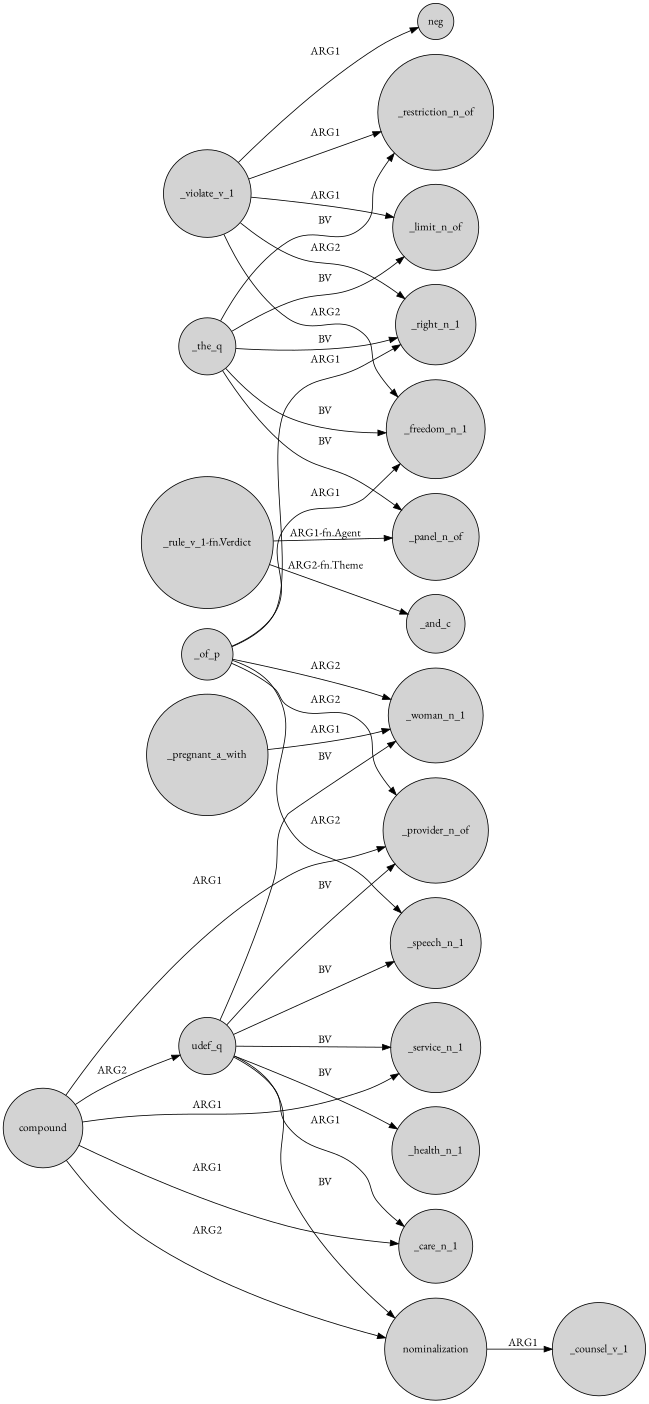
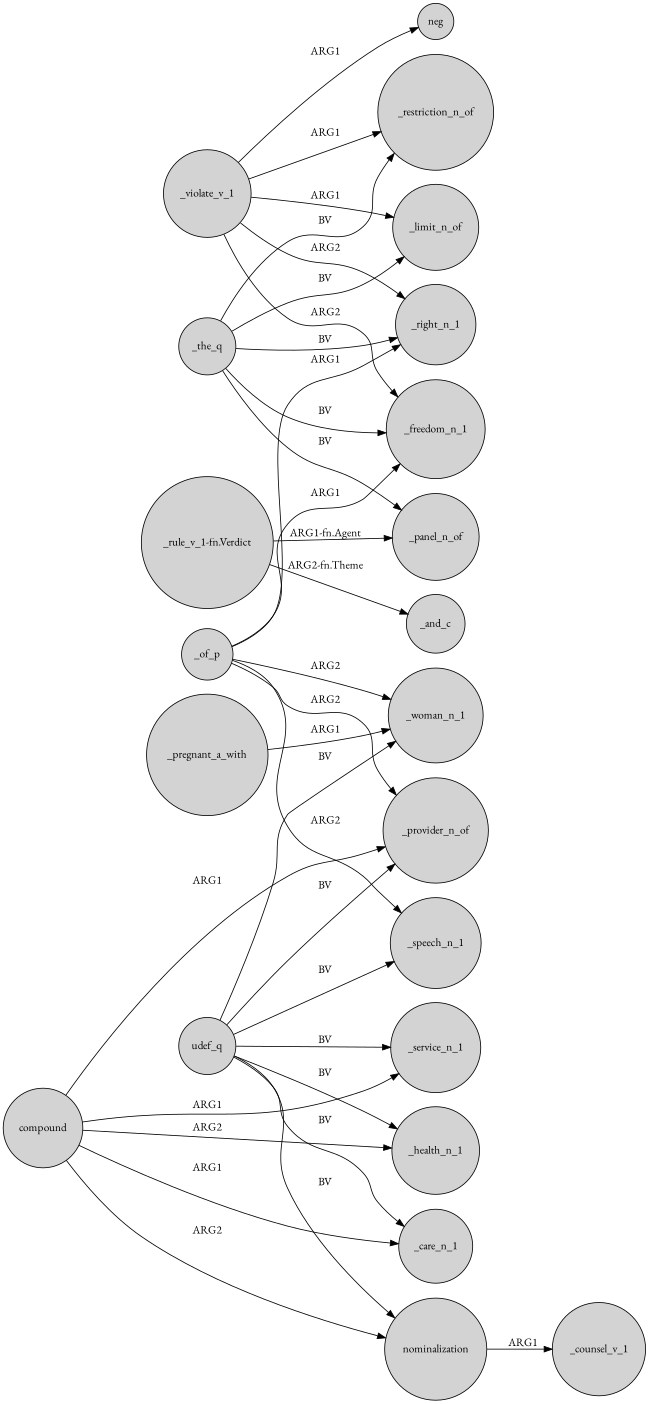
edge "compound" -> "udef_q": now "compound" -> "_health_n_1"
edge "udef_q" -> "_care_n_1": label "ARG1" -> "BV"
